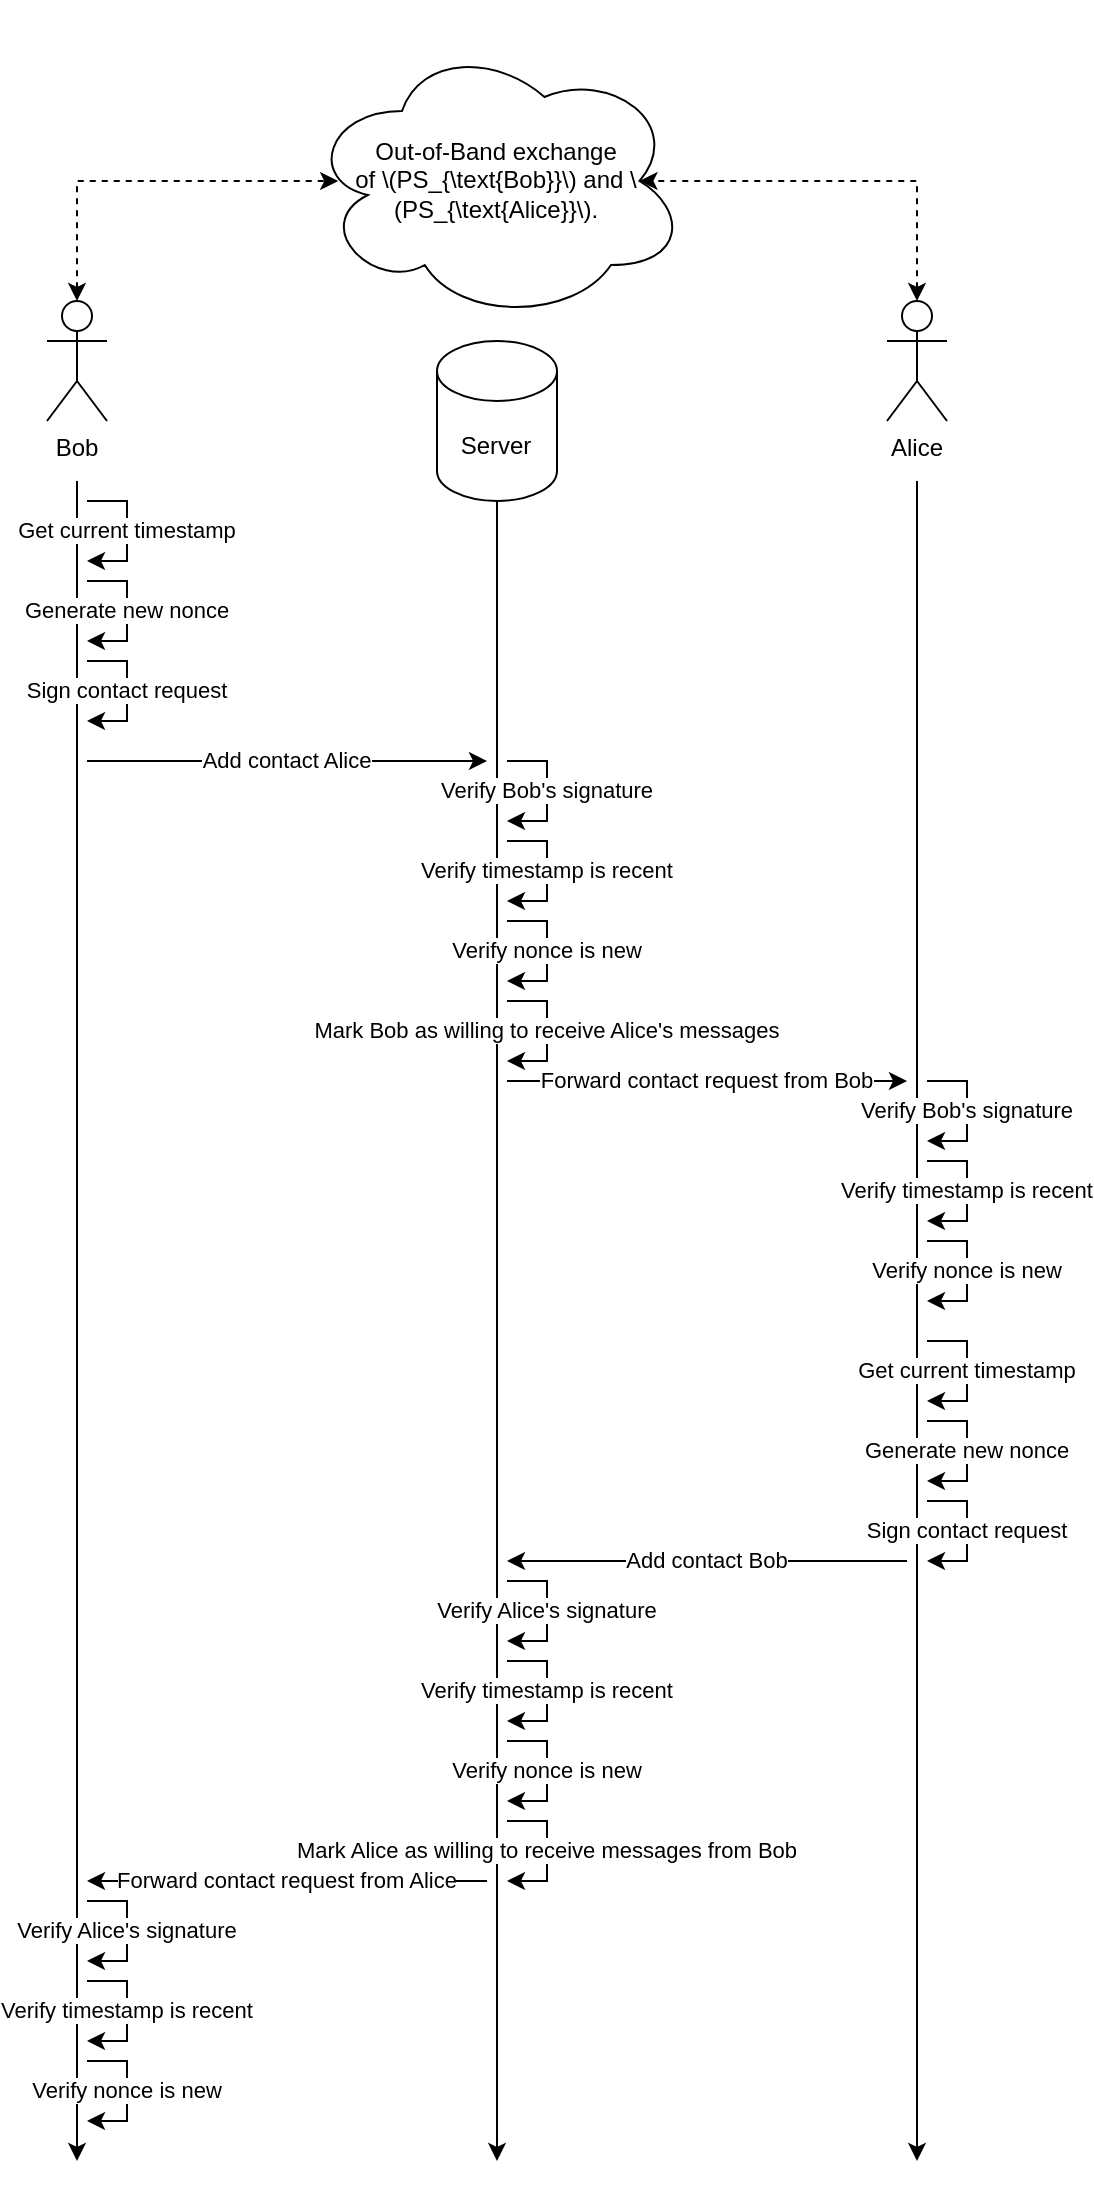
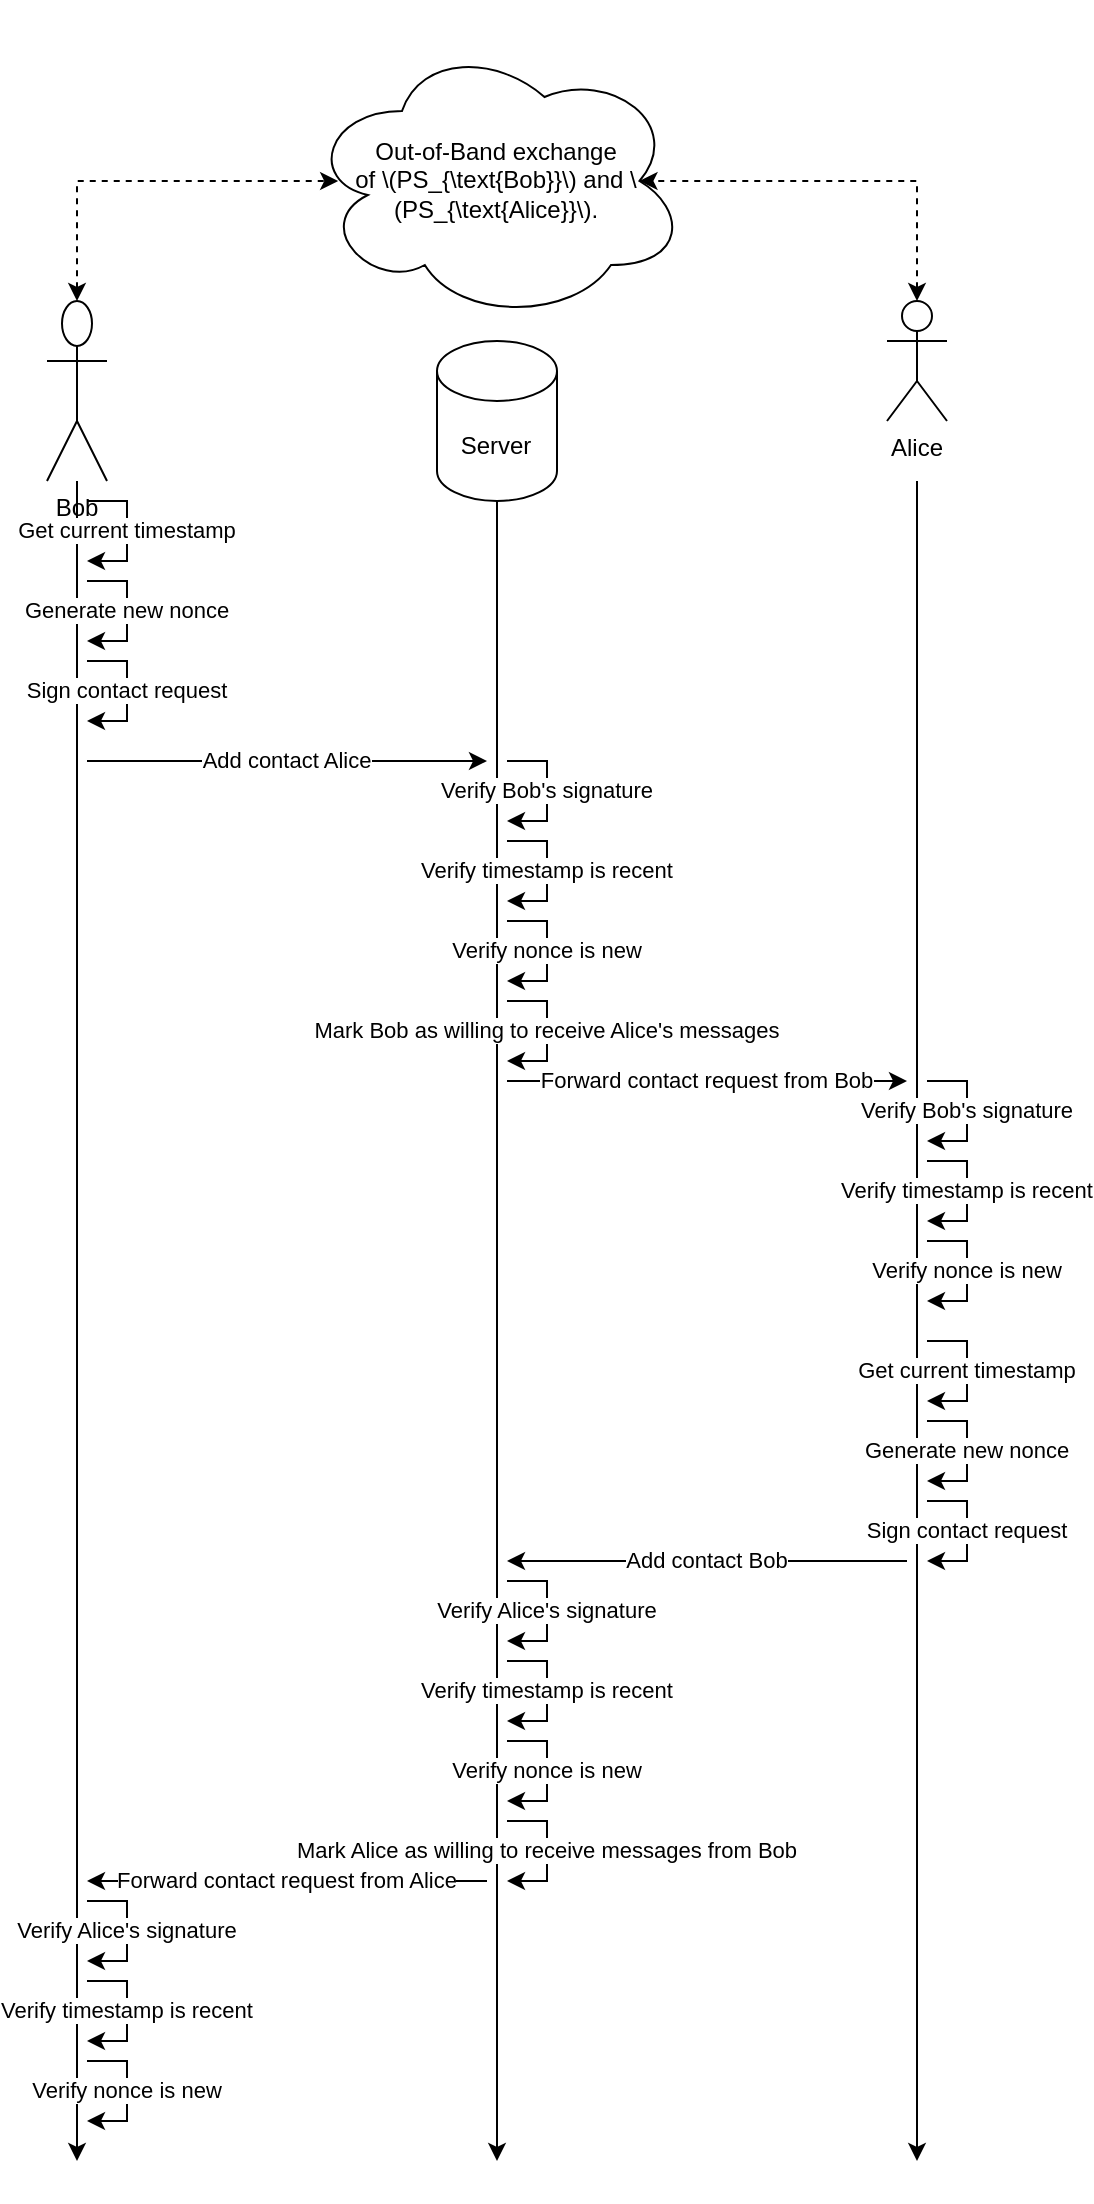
node "Bob": size 60x120 -> 60x180
